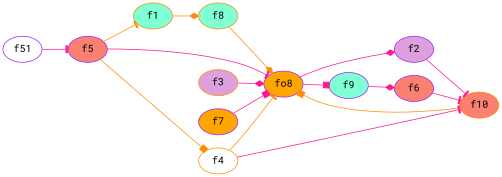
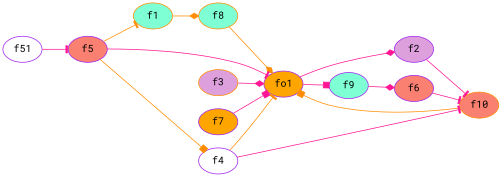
node "fo8": label "fo8" -> "fo1"
node "f4": color darkorange -> purple
